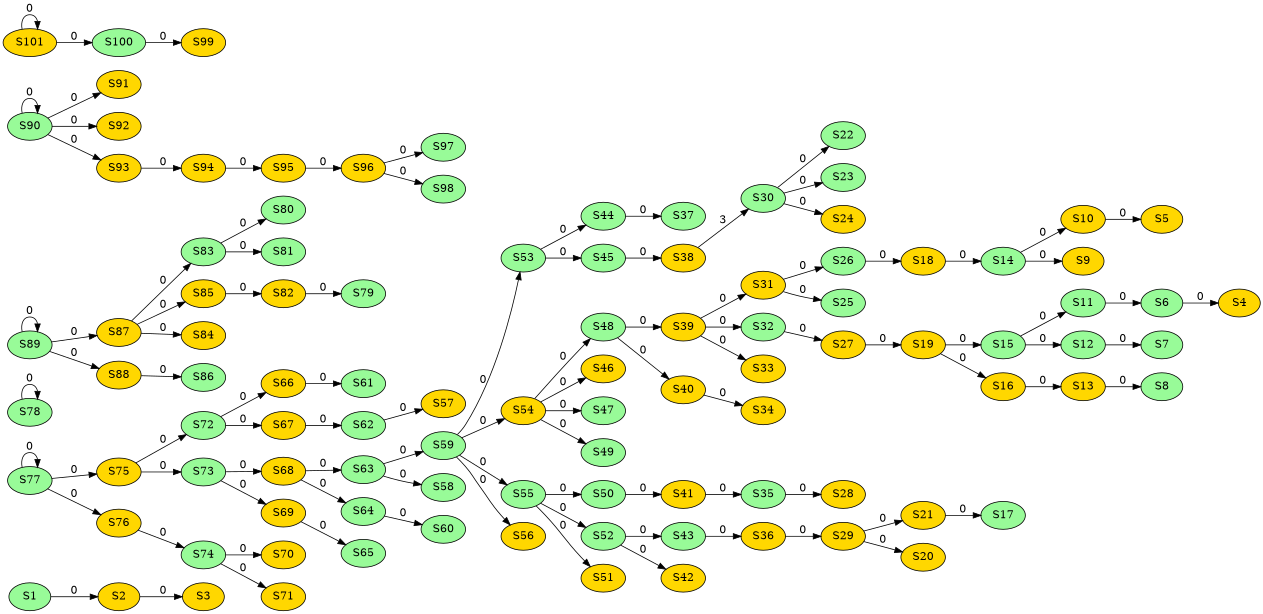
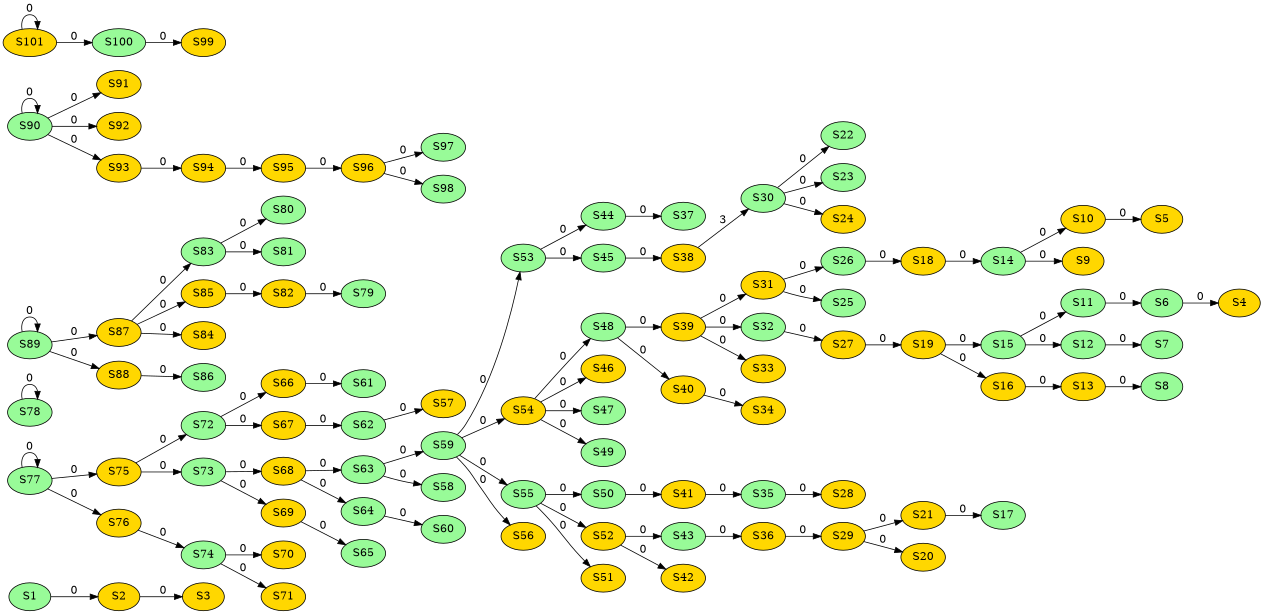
node "S52": fillcolor palegreen -> gold
